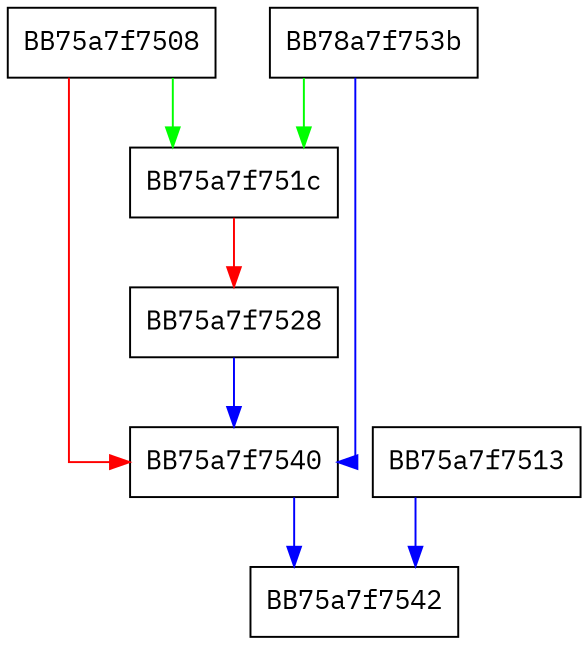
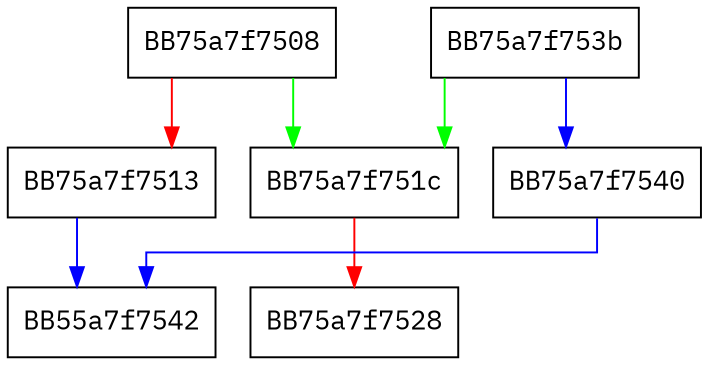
node "BB78a7f753b": label "BB78a7f753b" -> "BB75a7f753b"
edge "BB75a7f7508" -> "BB75a7f7540": now "BB75a7f7508" -> "BB75a7f7513"
edge "BB75a7f7528" -> "BB75a7f7540": removed
node "BB75a7f7542": label "BB75a7f7542" -> "BB55a7f7542"
